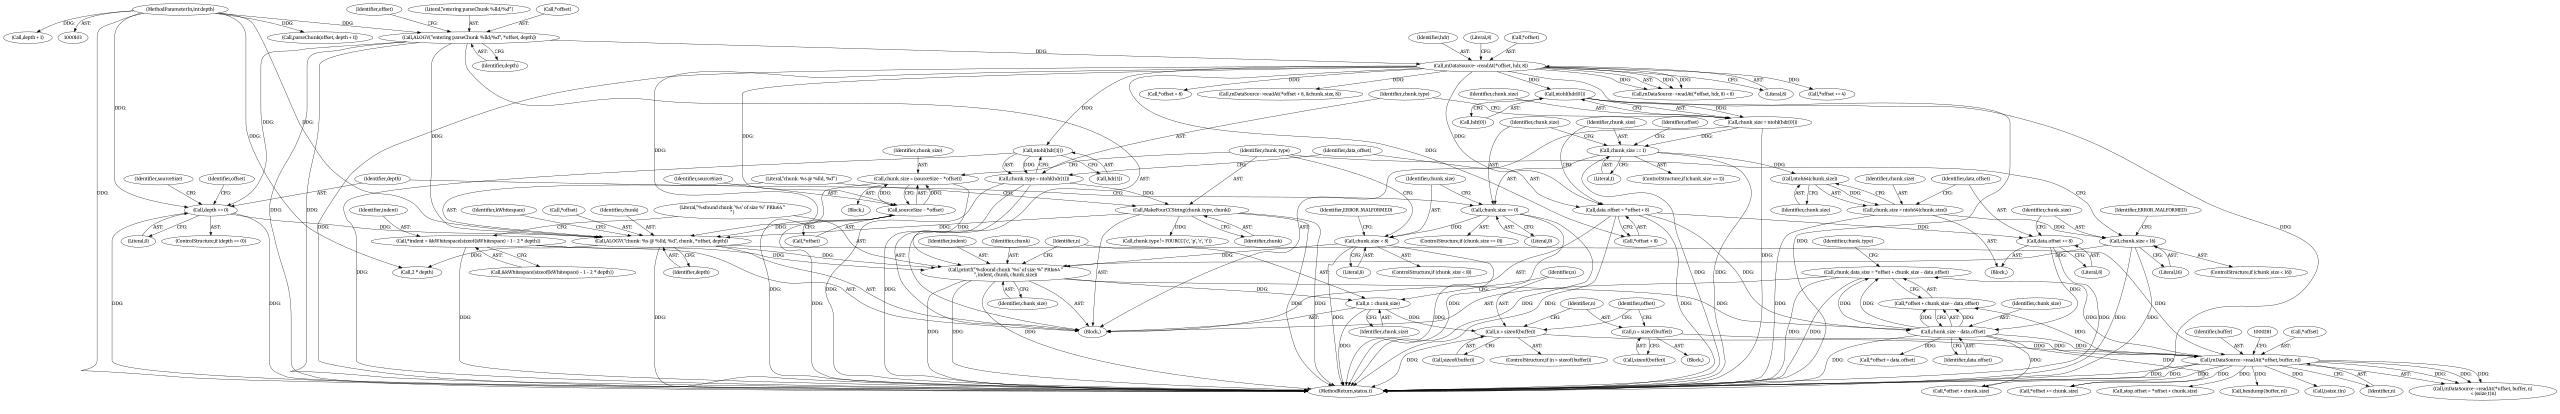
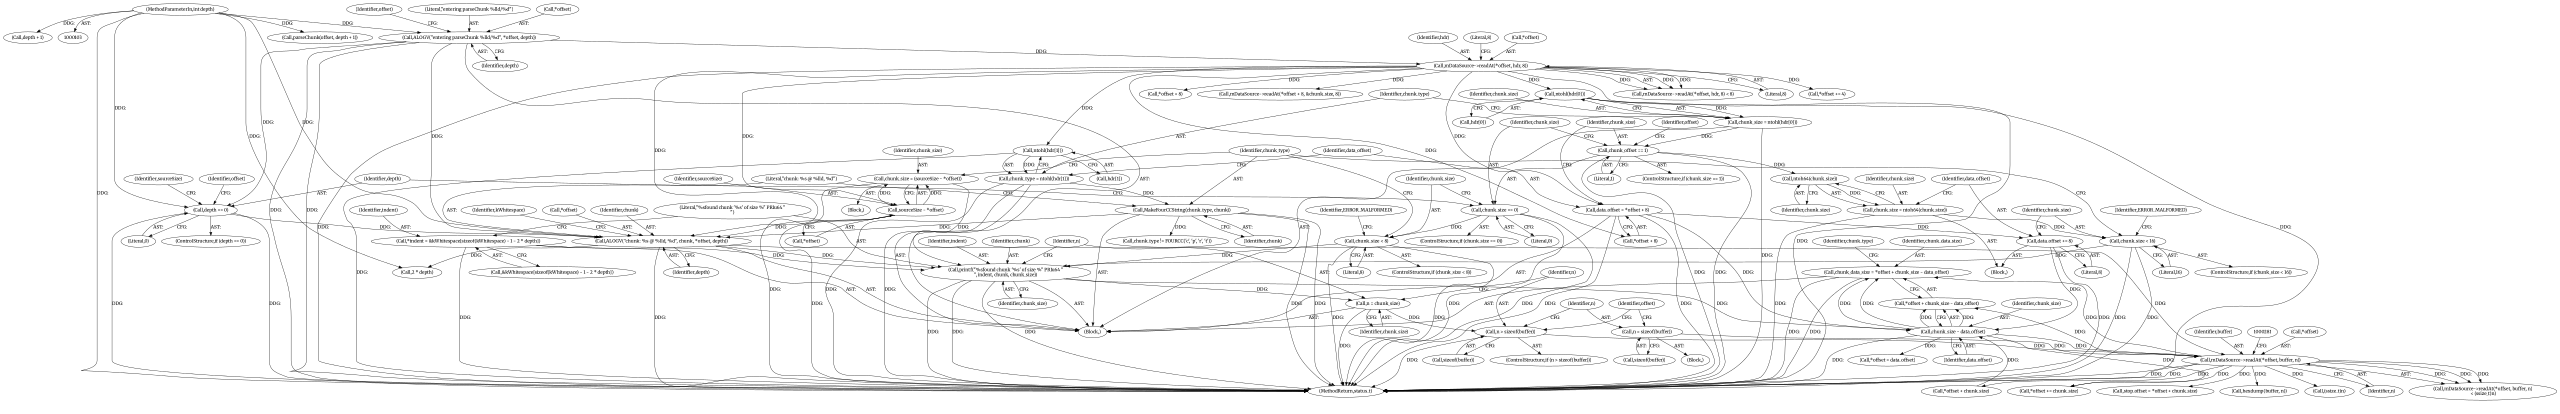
node "(Call,chunk_size == 1)": label "(Call,chunk_size == 1)" -> "(Call,chunk_offset == 1)"
node "(Identifier,chunk_data_size)": added
edge "(Call,chunk_size - data_offset)" -> "(Call,*offset + chunk_size)": reversed
